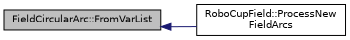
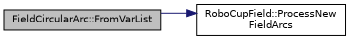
edge "RoboCupField::ProcessNew FieldArcs" -> "FieldCircularArc::FromVarList": reversed
